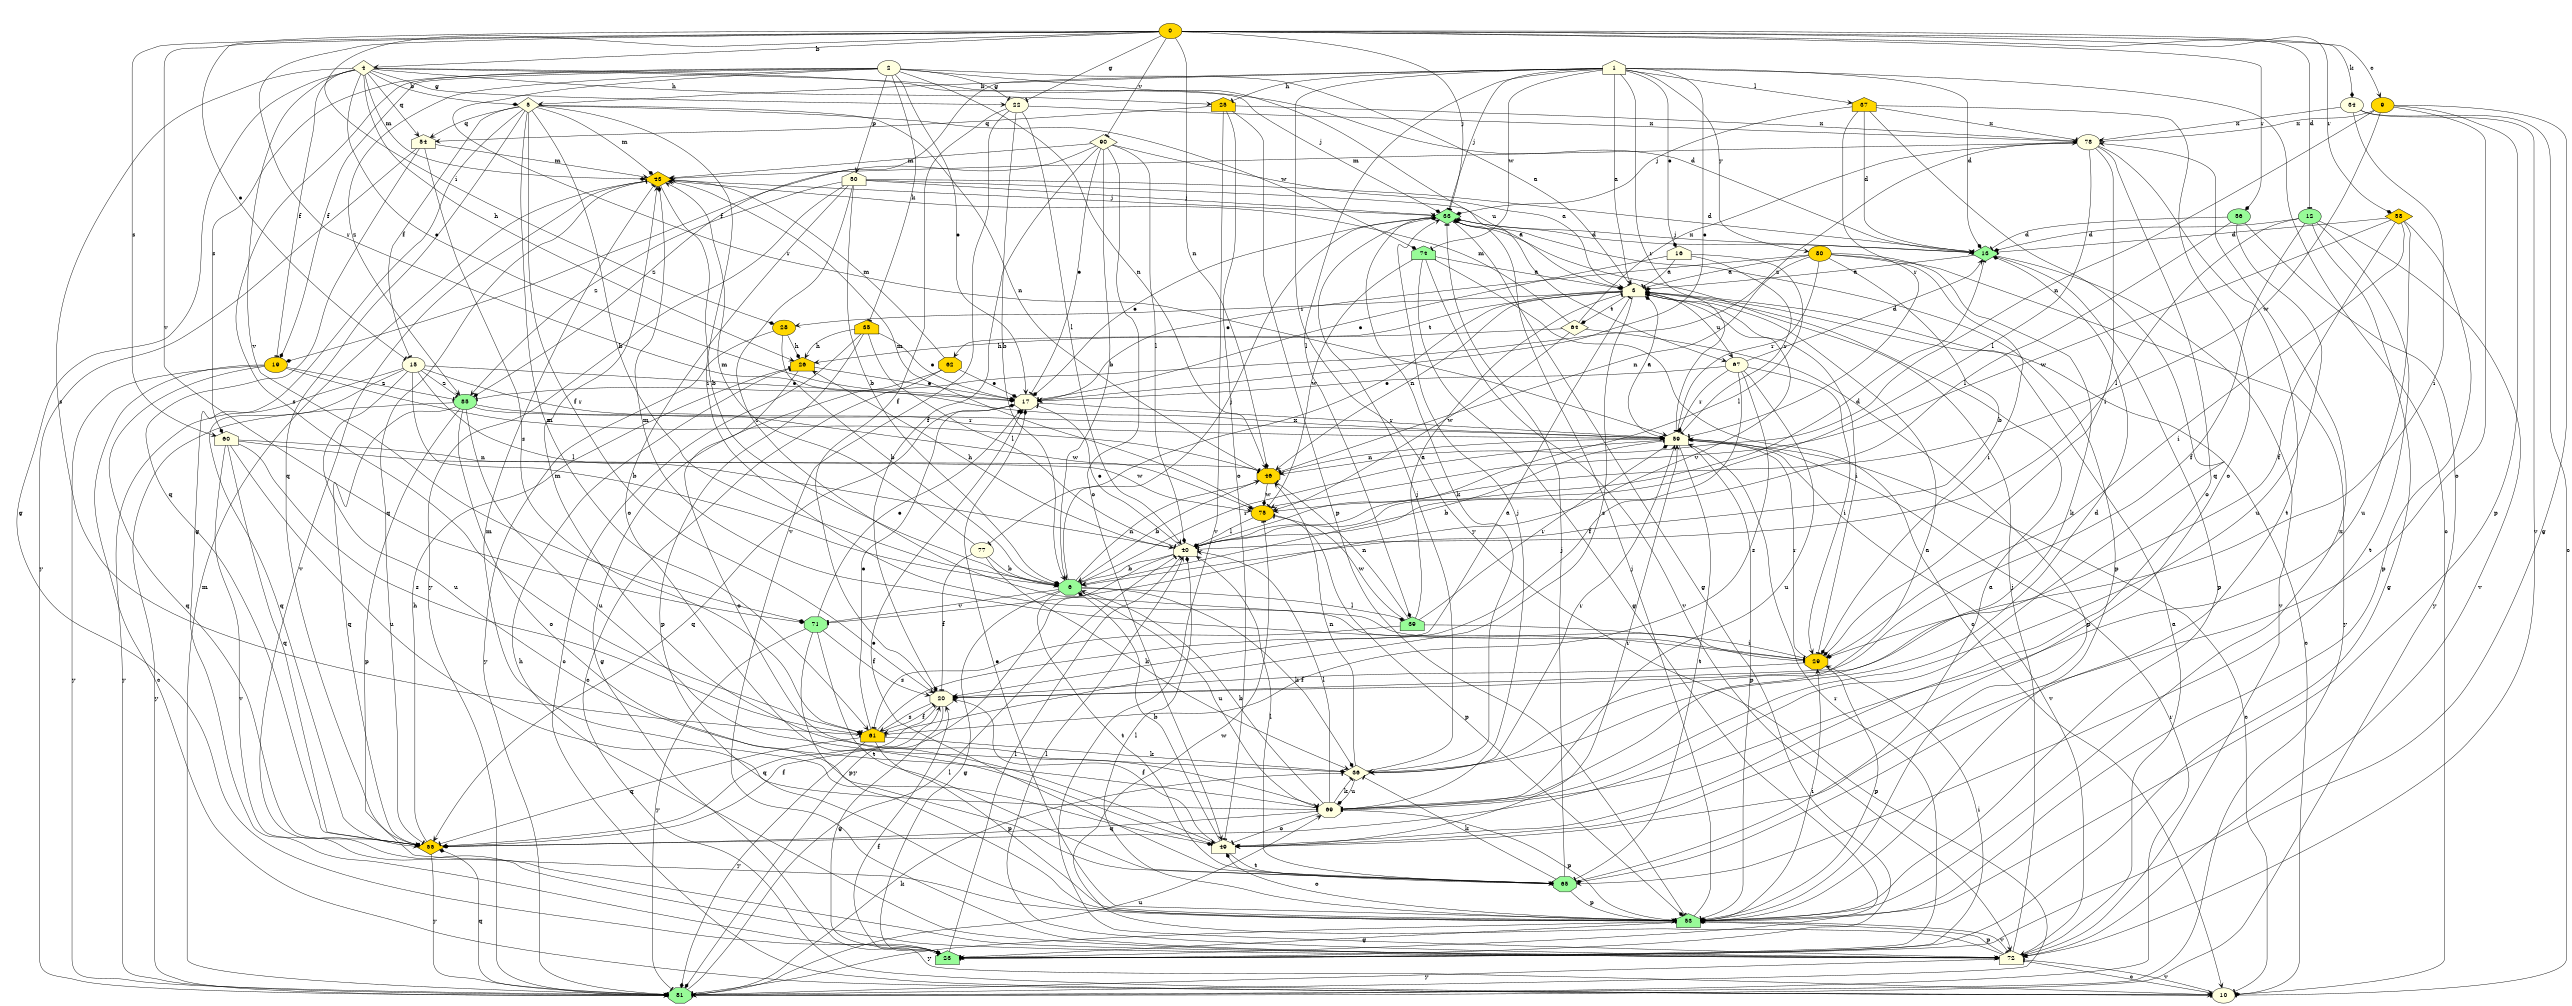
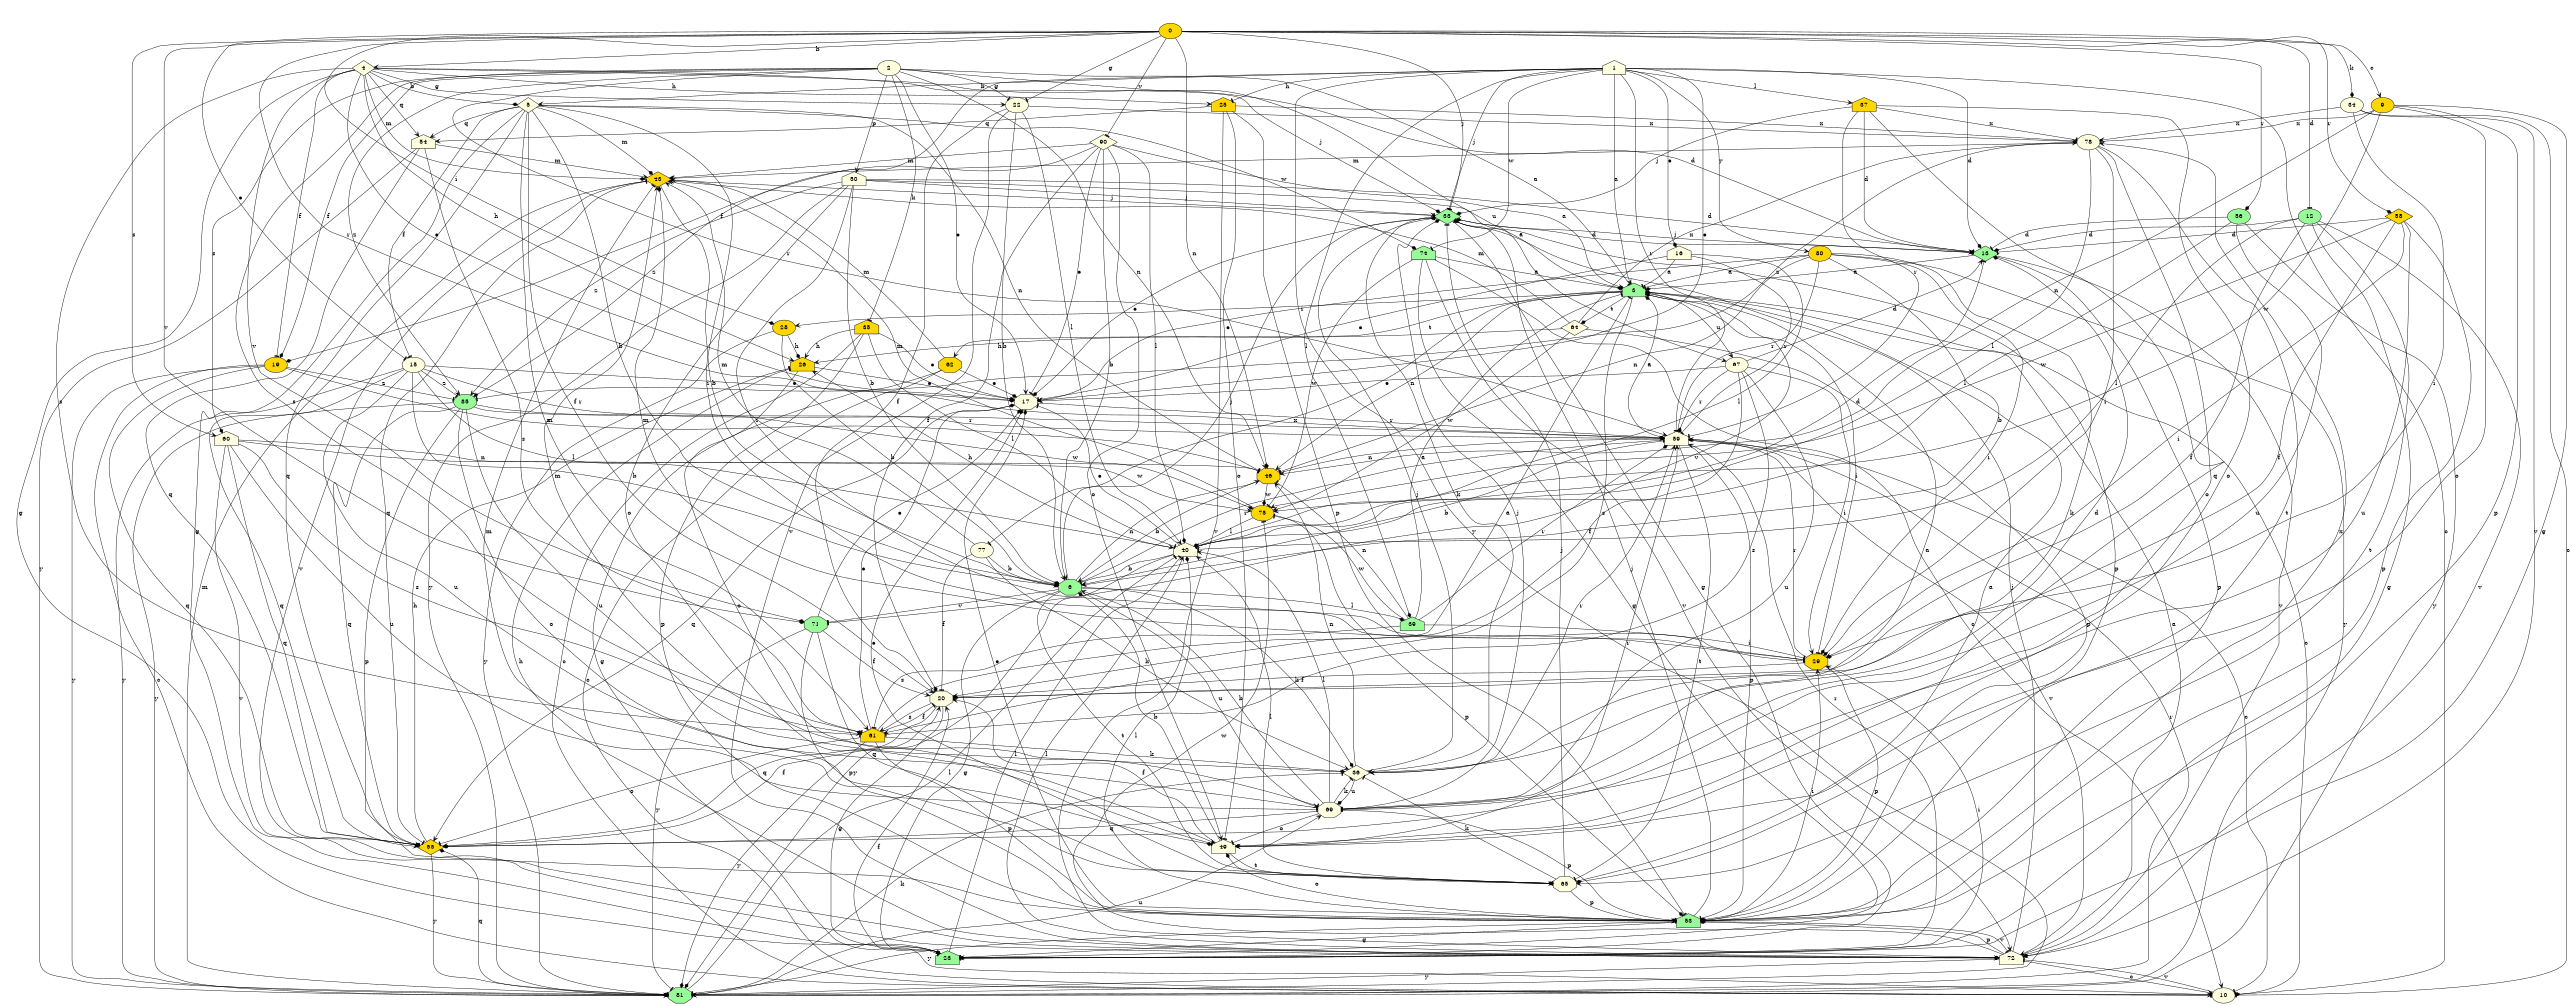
node "3": fillcolor lightyellow -> palegreen
edge "69" -> "33": arrowhead vee -> diamond
edge "71" -> "65": label "t" -> "q"
edge "61" -> "55": label "q" -> "o"
node "65": fillcolor palegreen -> lightyellow
